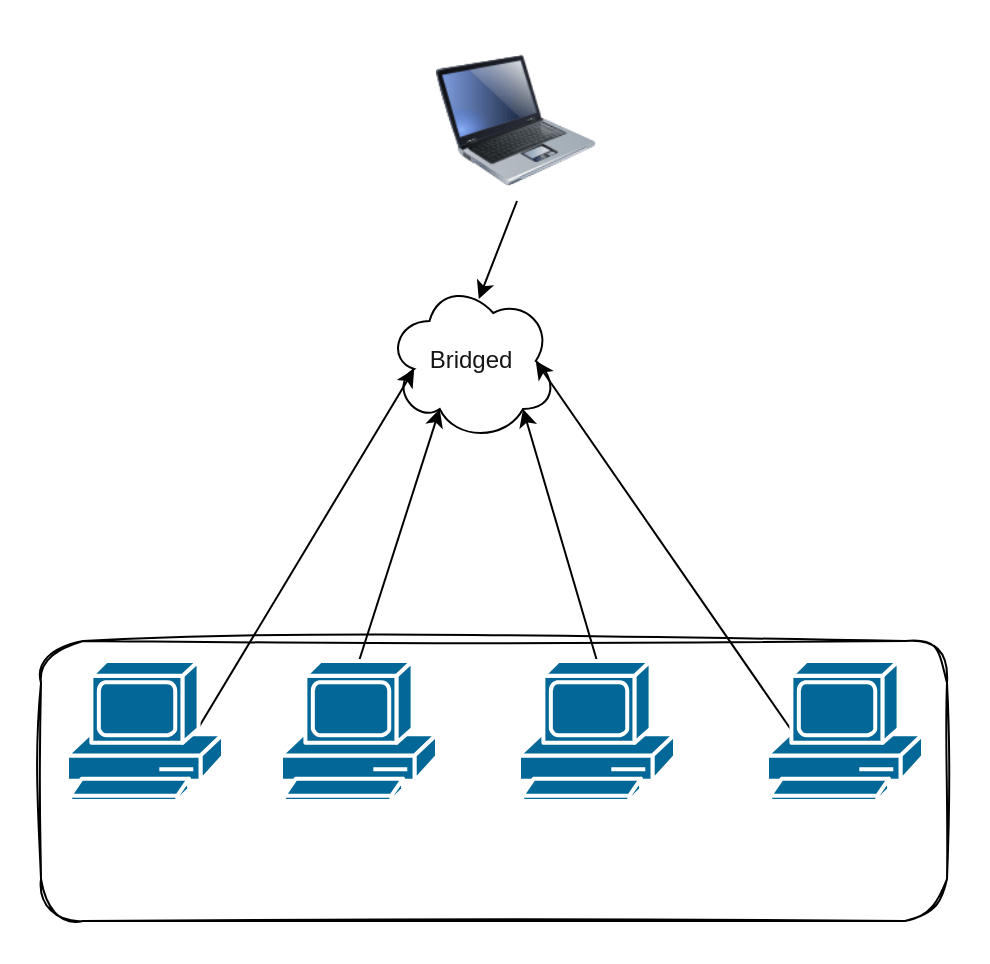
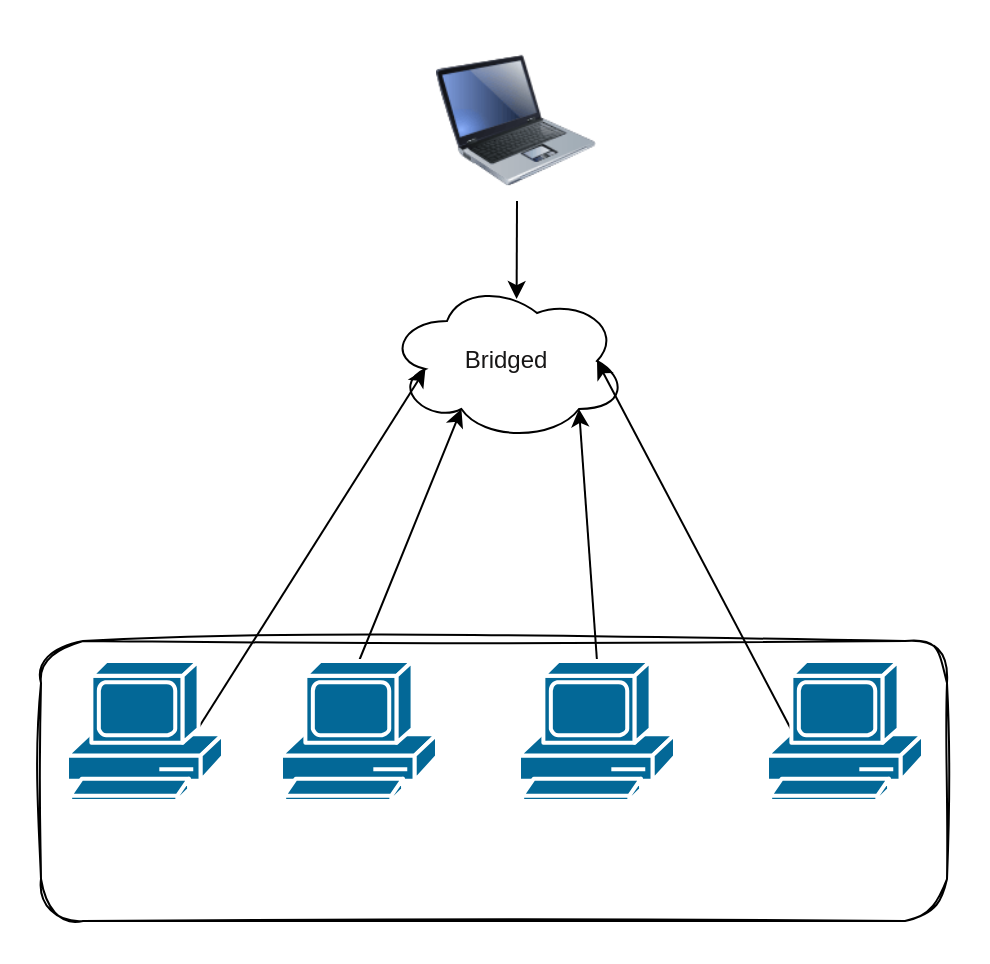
node "Bridged": size 170x160 -> 240x160
